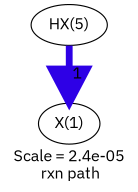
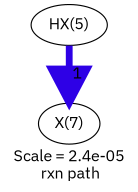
node "X(1)": label "X(1)" -> "X(7)"
